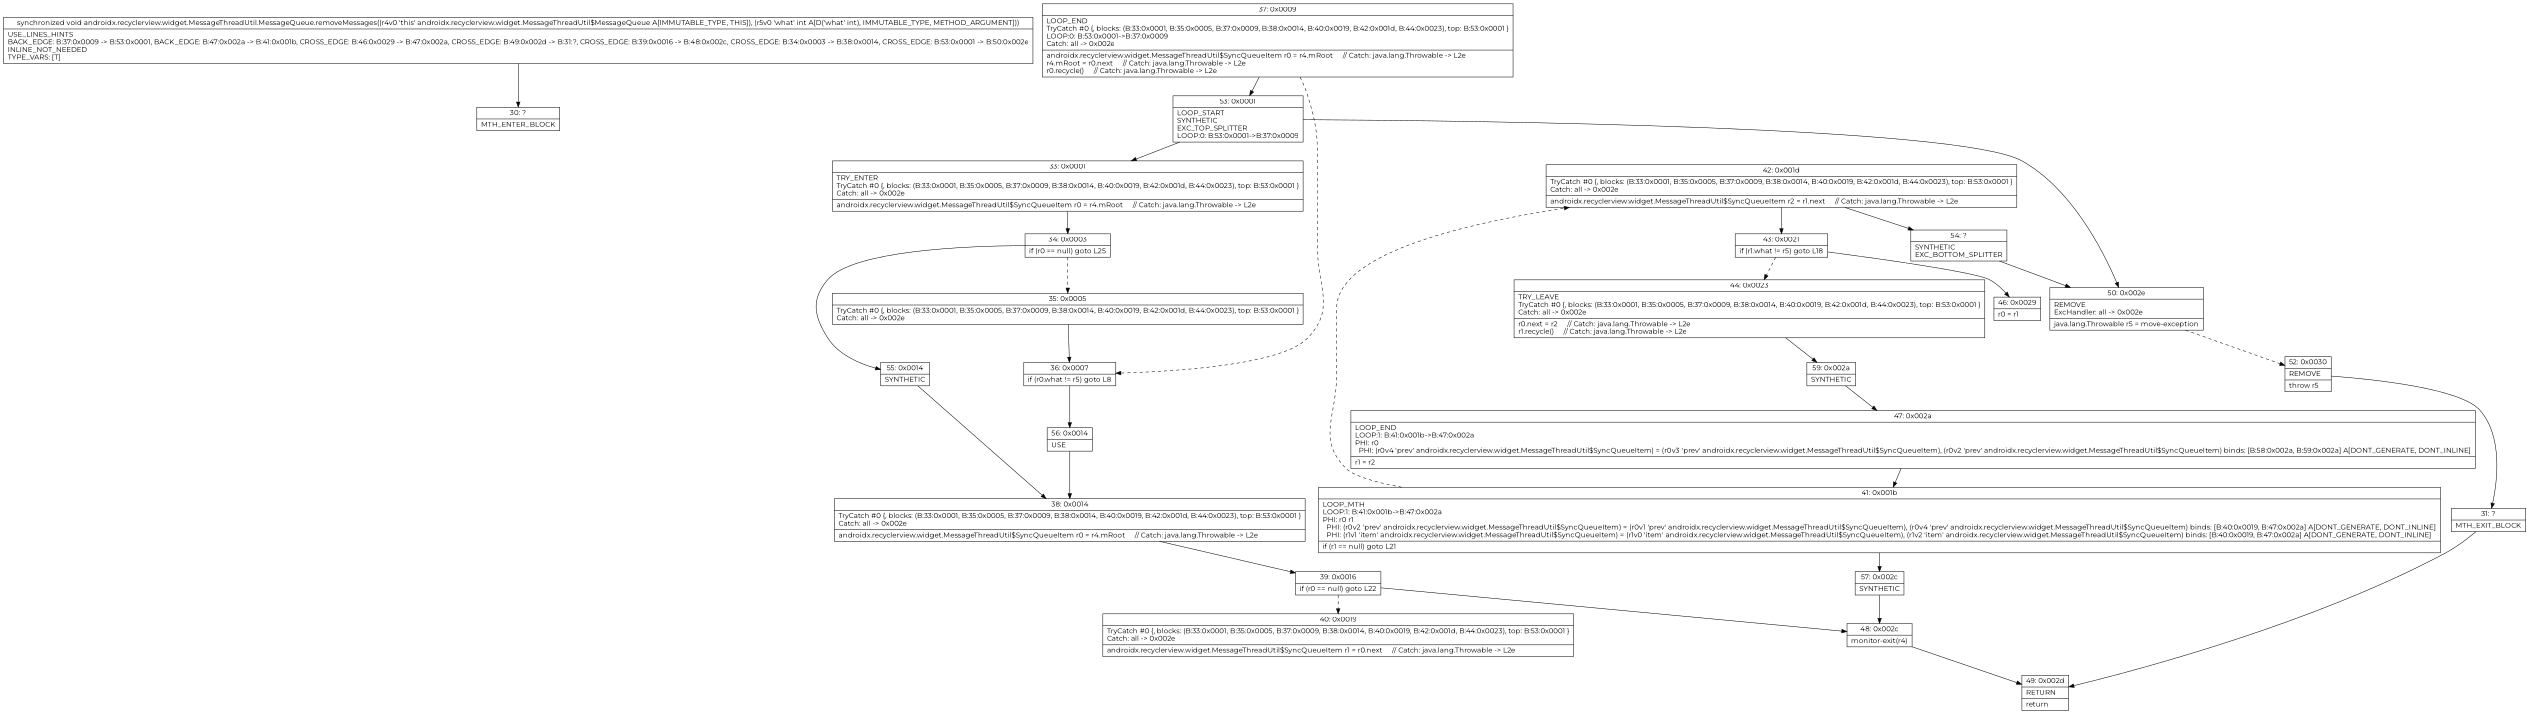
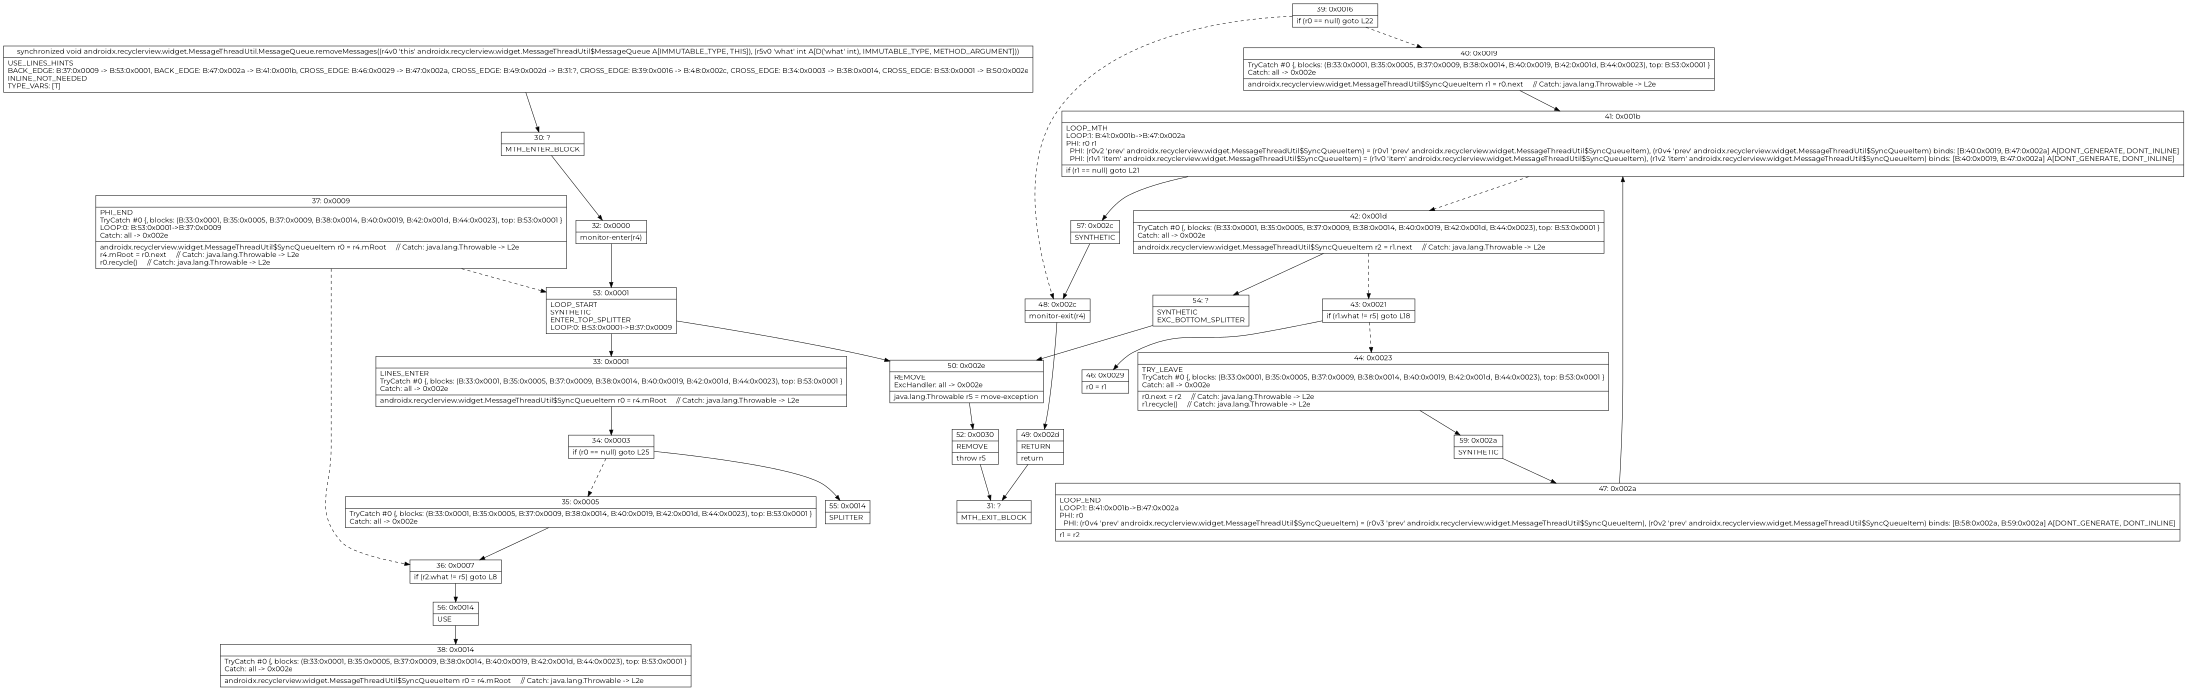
node "37: 0x0009": text "LOOP_END" -> "PHI_END"
edge "37: 0x0009" -> "53: 0x0001": style solid -> dashed
edge "40: 0x0019" -> "41: 0x001b": added
node "53: 0x0001": text "EXC_TOP_SPLITTER" -> "ENTER_TOP_SPLITTER"
node "33: 0x0001": text "TRY_ENTER" -> "LINES_ENTER"
edge "42: 0x001d" -> "43: 0x0021": style solid -> dashed
node "32: 0x0000": added
edge "50: 0x002e" -> "52: 0x0030": style dashed -> solid
node "55: 0x0014": text "SYNTHETIC" -> "SPLITTER"
node "36: 0x0007": text "if (r0.what != r5) goto L8" -> "if (r2.what != r5) goto L8"
edge "55: 0x0014" -> "38: 0x0014": removed
edge "38: 0x0014" -> "39: 0x0016": removed
edge "39: 0x0016" -> "48: 0x002c": style solid -> dashed
edge "31: ?" -> "49: 0x002d": reversed
